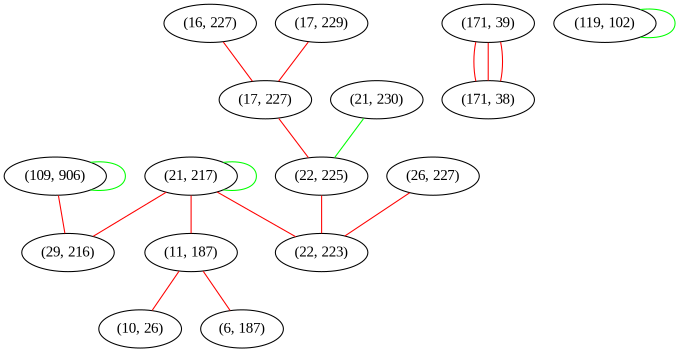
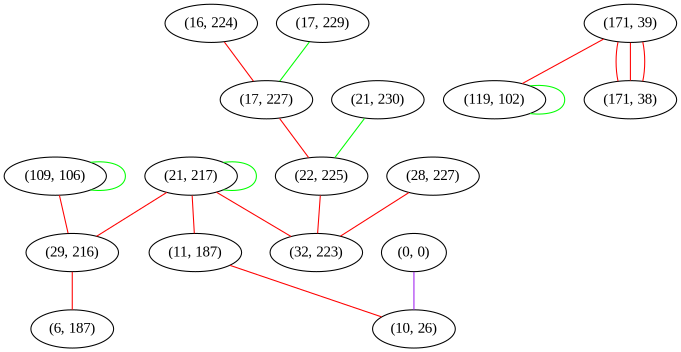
node "(16, 227)": label "(16, 227)" -> "(16, 224)"
edge "(171, 39)" -- "(119, 102)": added
edge "(17, 229)" -- "(17, 227)": color red -> green
node "(109, 906)": label "(109, 906)" -> "(109, 106)"
node "(26, 227)": label "(26, 227)" -> "(28, 227)"
node "(22, 223)": label "(22, 223)" -> "(32, 223)"
node "(0, 0)": added
edge "(11, 187)" -- "(6, 187)": now "(29, 216)" -- "(6, 187)"
